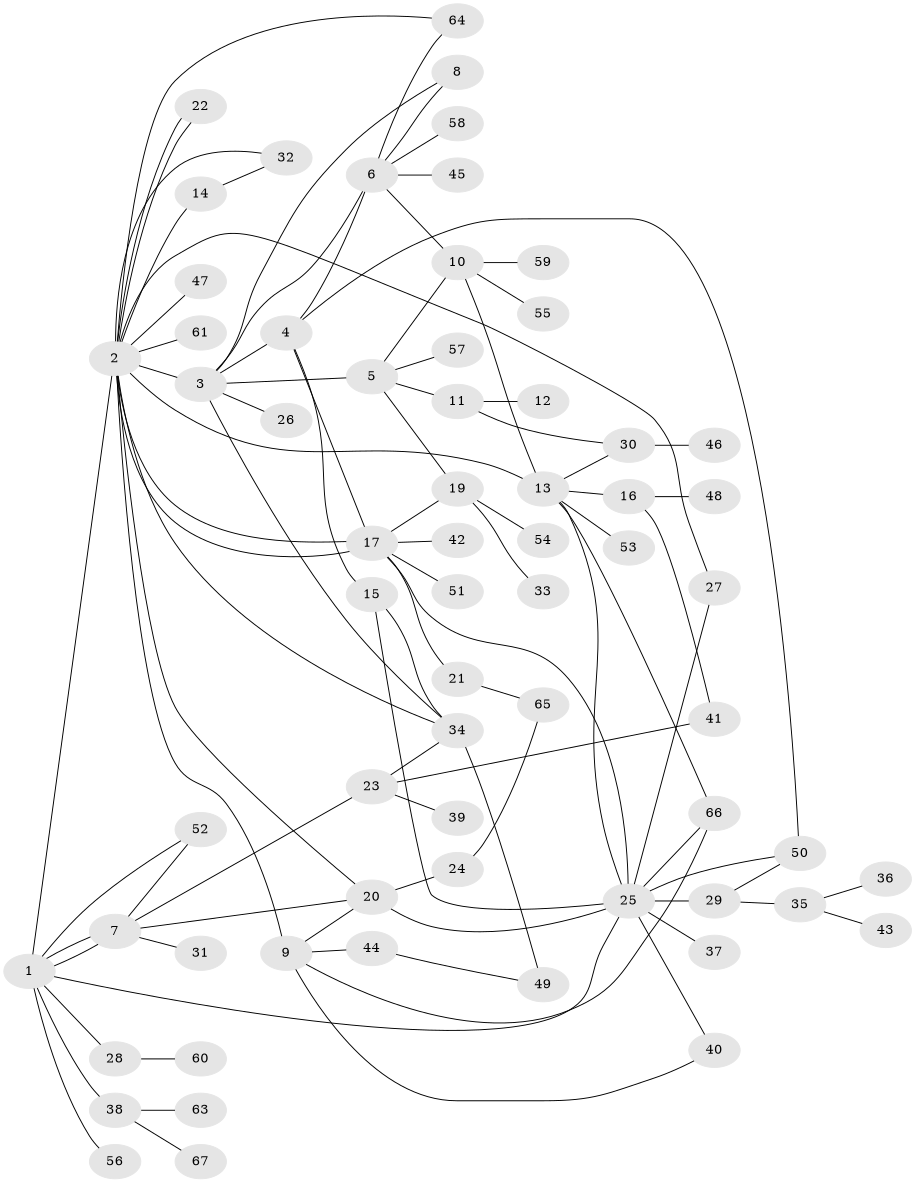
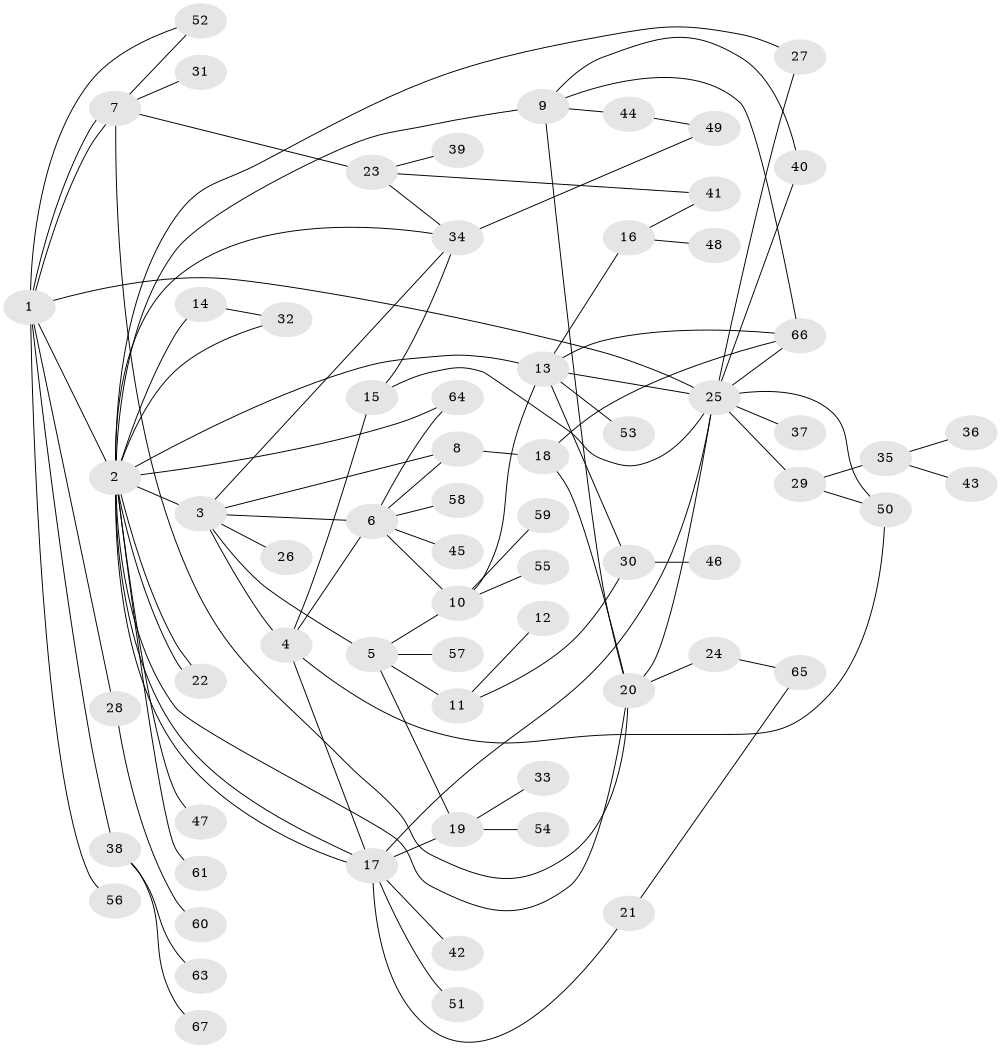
node "18": added
